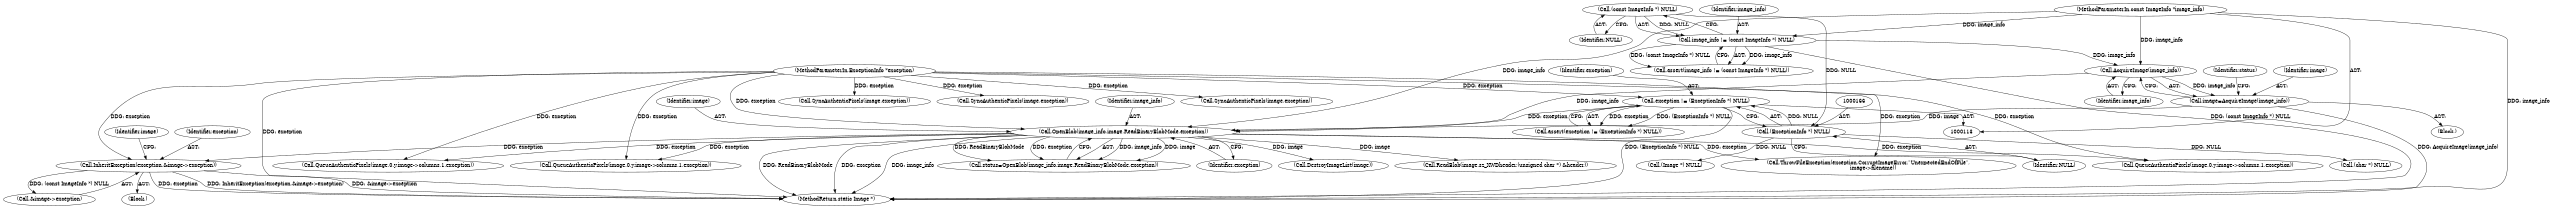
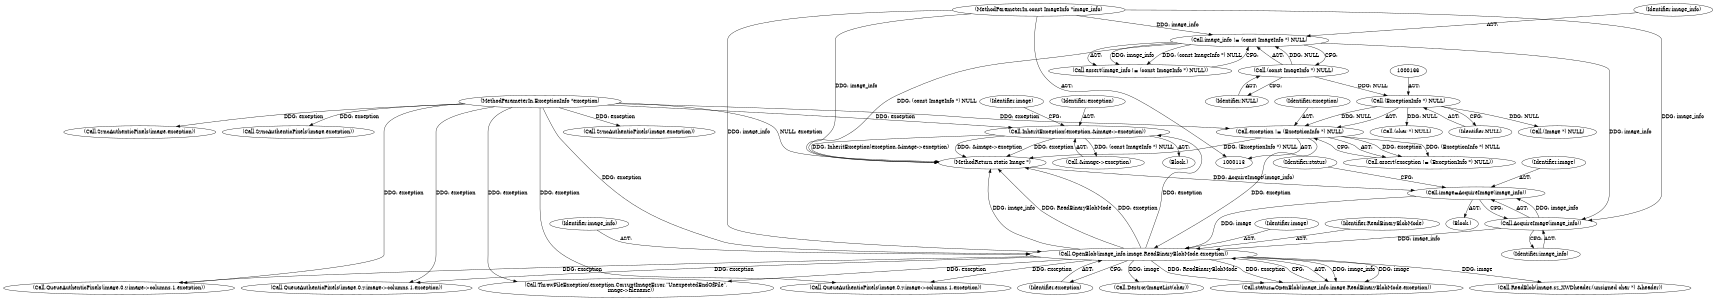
edge "(Call,exception != (ExceptionInfo *) NULL)" -> "(Call,(ExceptionInfo *) NULL)": removed, label "CFG:"
edge "(MethodParameterIn,ExceptionInfo *exception)" -> "(MethodReturn,static Image *)": label "DDG: exception" -> "NULL: exception"
node "(Call,DestroyImageList(image))": label "(Call,DestroyImageList(image))" -> "(Call,DestroyImageList(char))"
edge "(Call,image=AcquireImage(image_info))" -> "(MethodReturn,static Image *)": reversed
node "(Identifier,ReadBinaryBlobMode)": added
